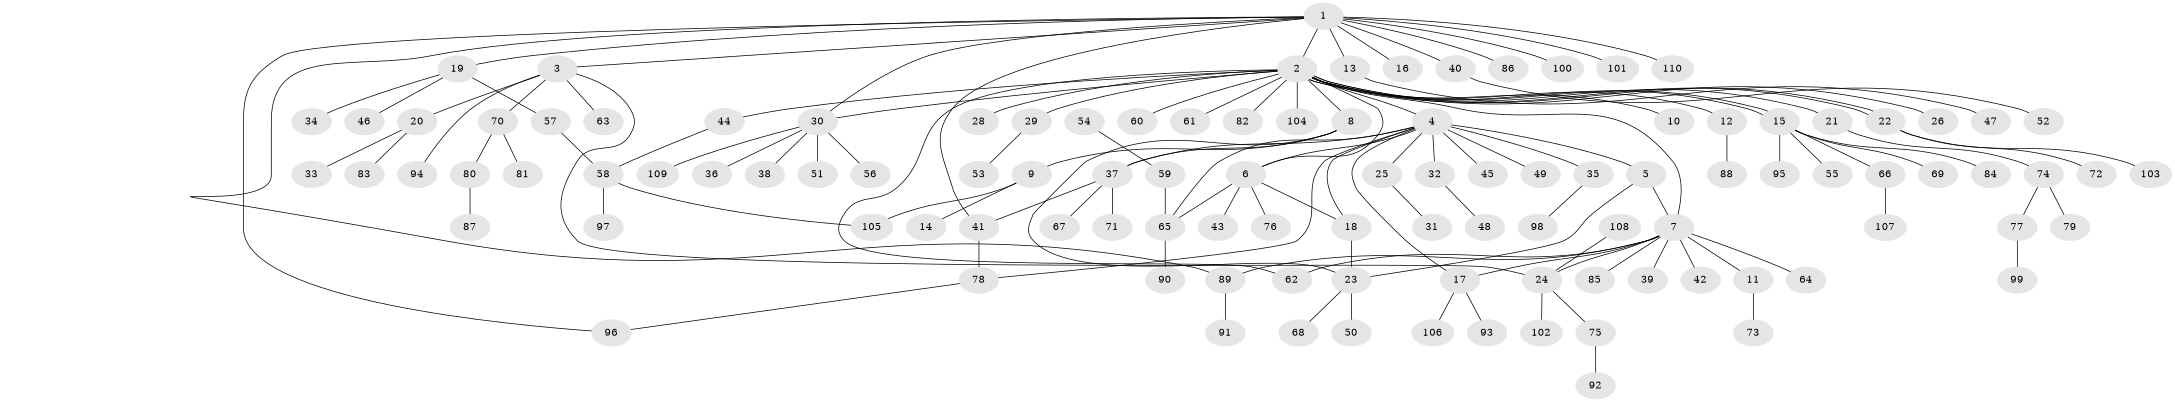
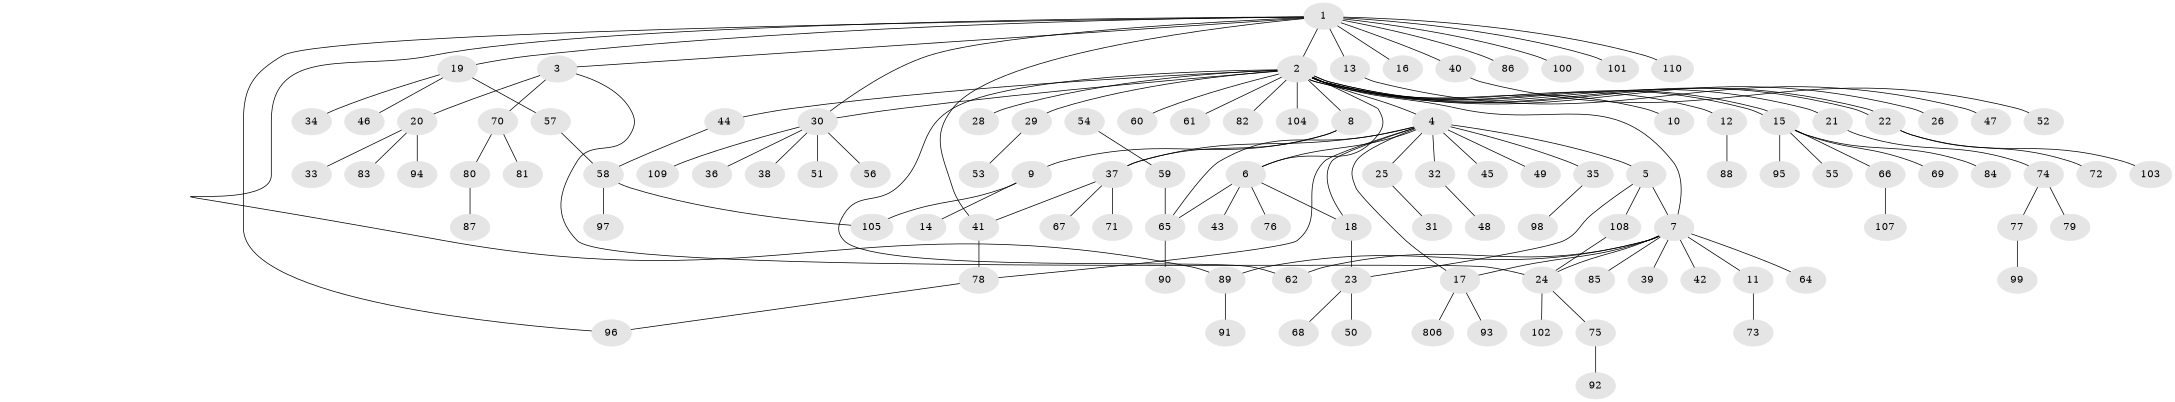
edge "3" -- "94": now "20" -- "94"
node "63": removed
edge "5" -- "108": added
edge "8" -- "23": removed
node "106": label "106" -> "806"
